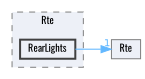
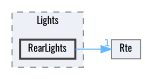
cluster "Rte": label "Rte" -> "Lights"
